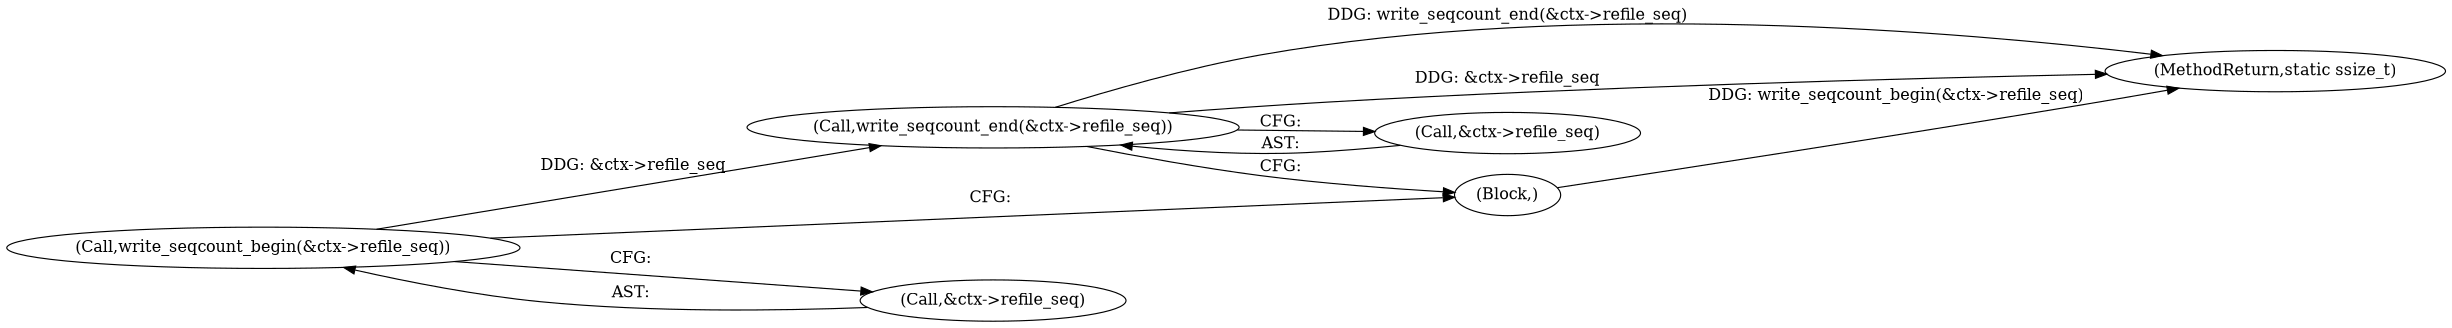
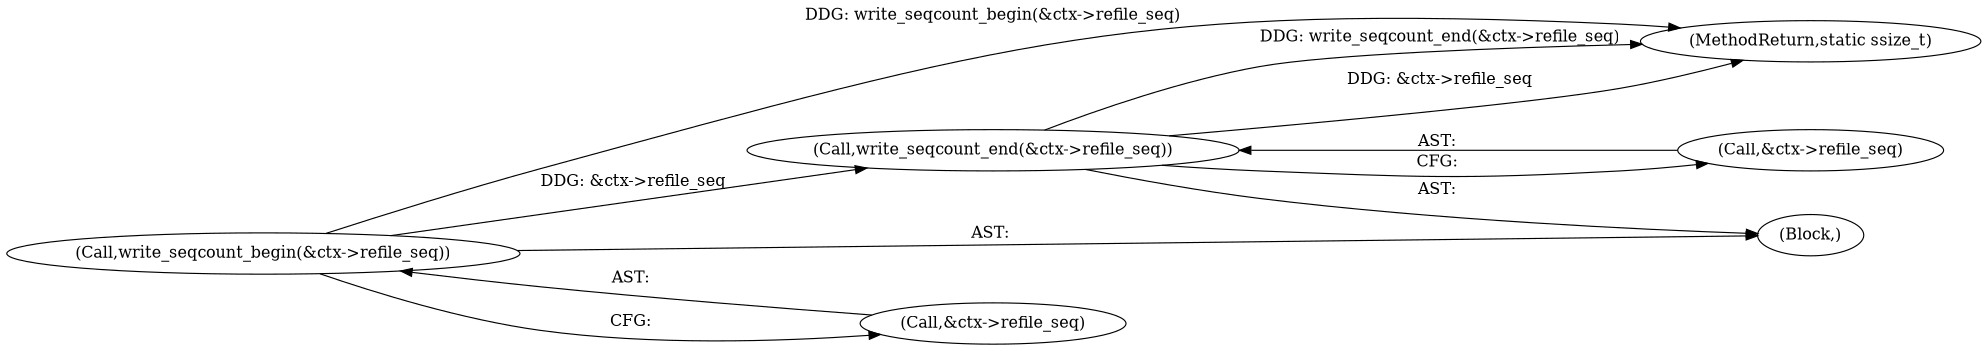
edge "(Block,)" -> "(MethodReturn,static ssize_t)": now "(Call,write_seqcount_begin(&ctx->refile_seq))" -> "(MethodReturn,static ssize_t)"
edge "(Call,write_seqcount_end(&ctx->refile_seq))" -> "(Block,)": label "CFG: " -> "AST: "
edge "(Call,write_seqcount_begin(&ctx->refile_seq))" -> "(Block,)": label "CFG: " -> "AST: "
